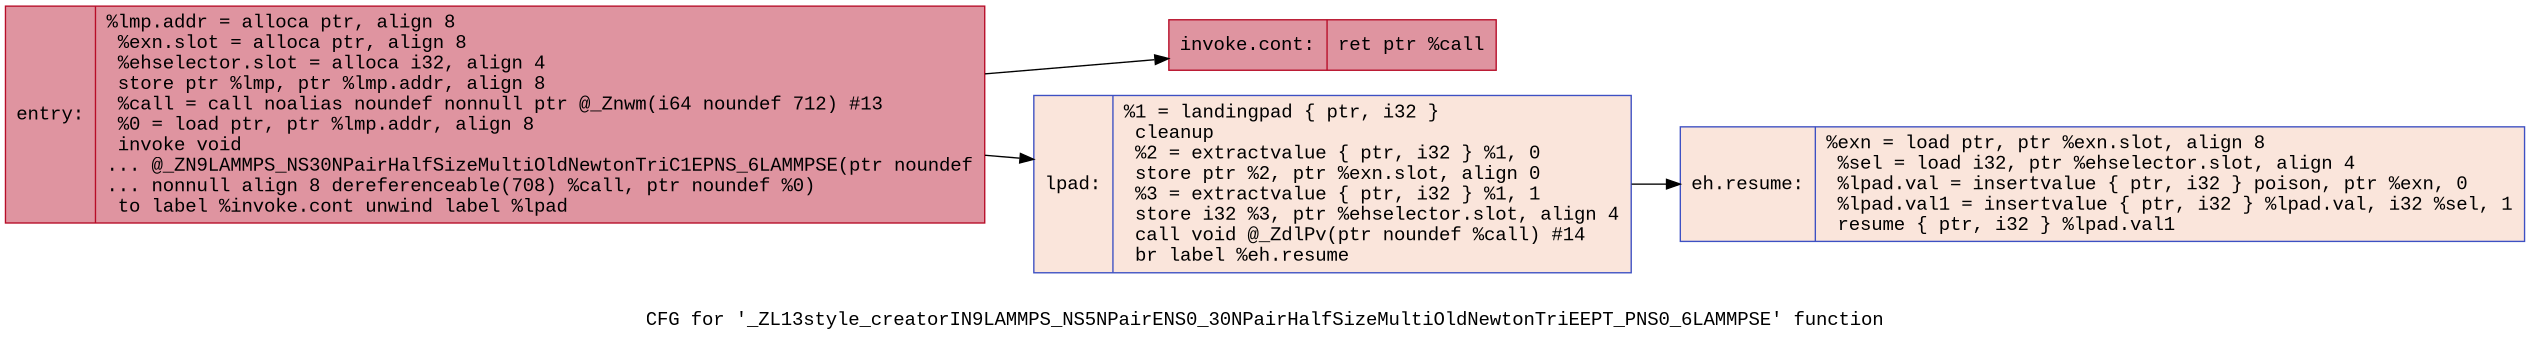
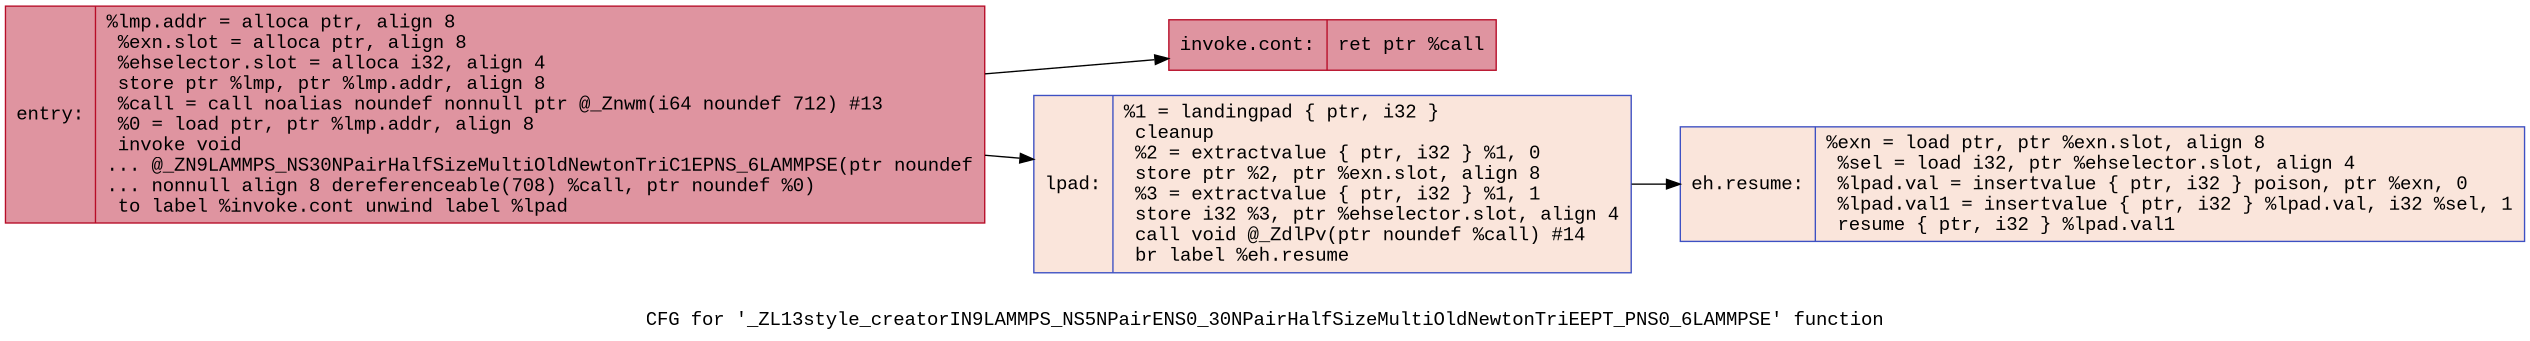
node "lpad:": text "store ptr %2, ptr %exn.slot, align 0" -> "store ptr %2, ptr %exn.slot, align 8"
